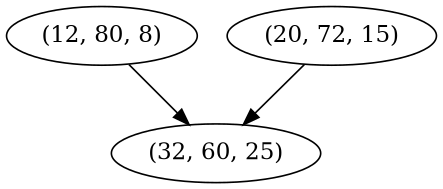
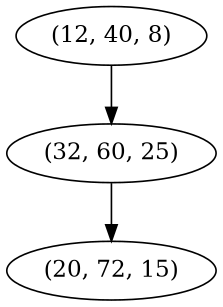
node "(12, 80, 8)": label "(12, 80, 8)" -> "(12, 40, 8)"
edge "(20, 72, 15)" -> "(32, 60, 25)": reversed
